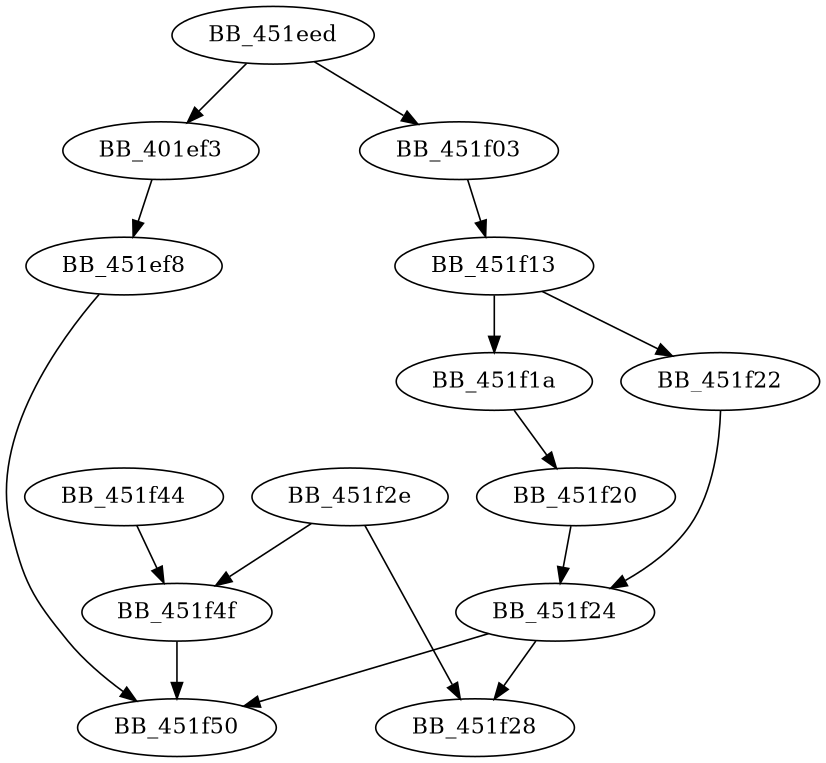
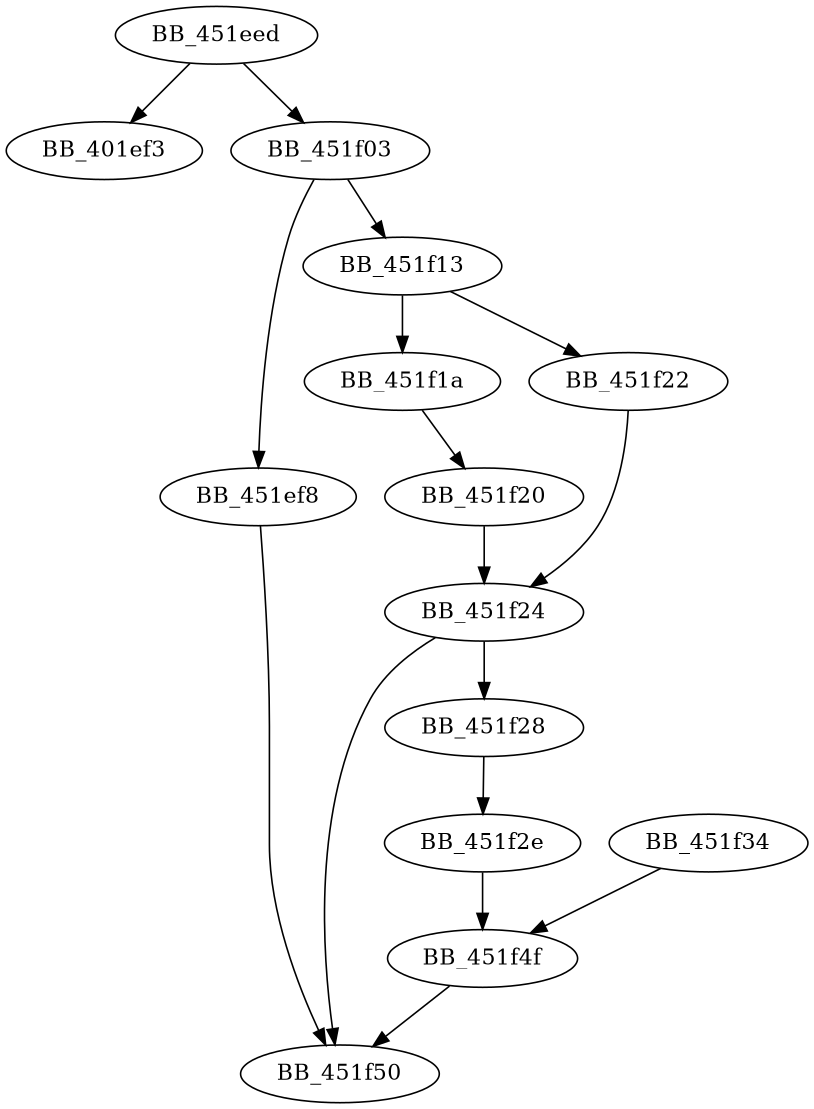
edge "BB_401ef3" -> "BB_451ef8": now "BB_451f03" -> "BB_451ef8"
node "BB_451f44": label "BB_451f44" -> "BB_451f34"
edge "BB_451f2e" -> "BB_451f28": reversed
